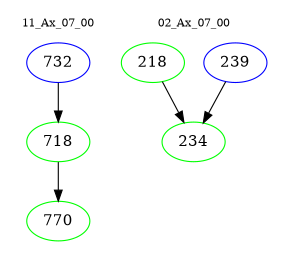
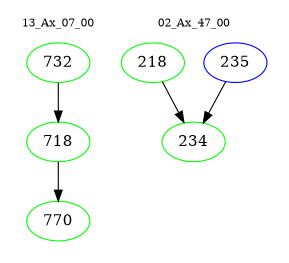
cluster "11_Ax_07_00": label "11_Ax_07_00" -> "13_Ax_07_00"
cluster "02_Ax_07_00": label "02_Ax_07_00" -> "02_Ax_47_00"
node "732": color blue -> green
node "239": label "239" -> "235"
